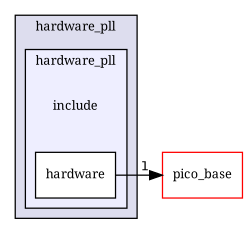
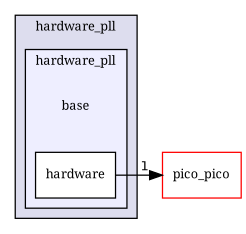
node "include": label "include" -> "base"
node "pico_base": label "pico_base" -> "pico_pico"
